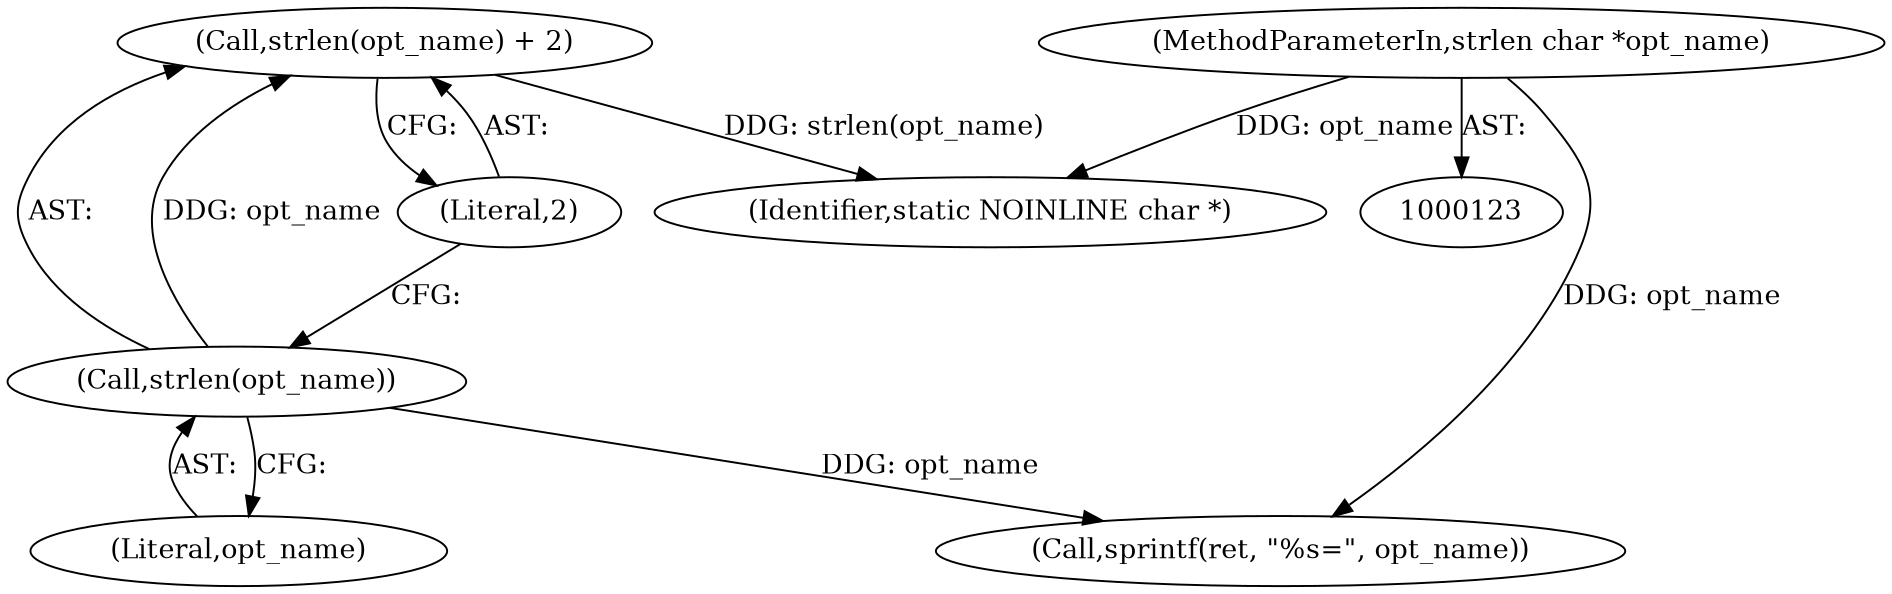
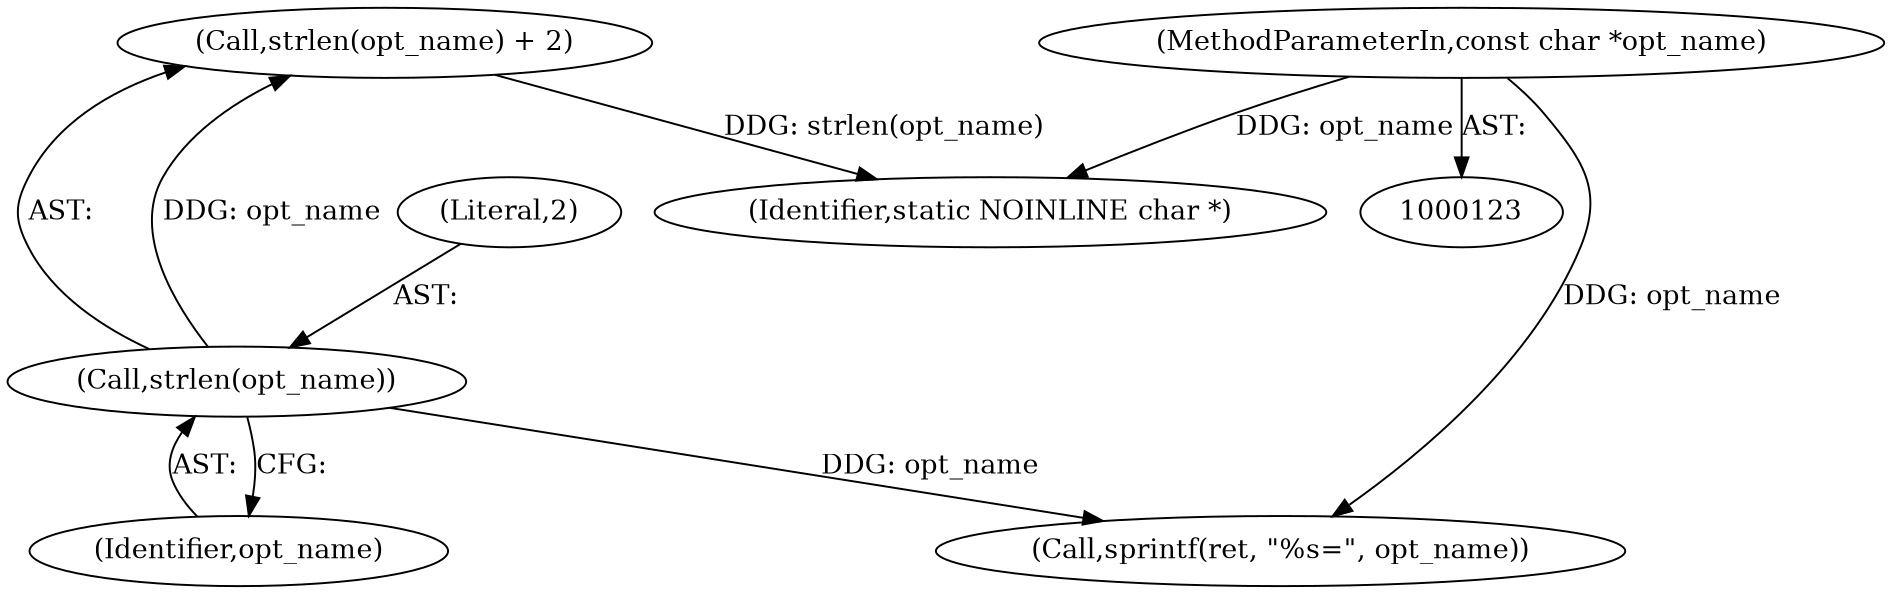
node "(MethodParameterIn,strlen char *opt_name)": label "(MethodParameterIn,strlen char *opt_name)" -> "(MethodParameterIn,const char *opt_name)"
edge "(Literal,2)" -> "(Call,strlen(opt_name) + 2)": removed, label "AST:"
edge "(Call,strlen(opt_name) + 2)" -> "(Literal,2)": removed, label "CFG:"
edge "(Literal,2)" -> "(Call,strlen(opt_name))": label "CFG: " -> "AST: "
node "(Literal,opt_name)": label "(Literal,opt_name)" -> "(Identifier,opt_name)"
